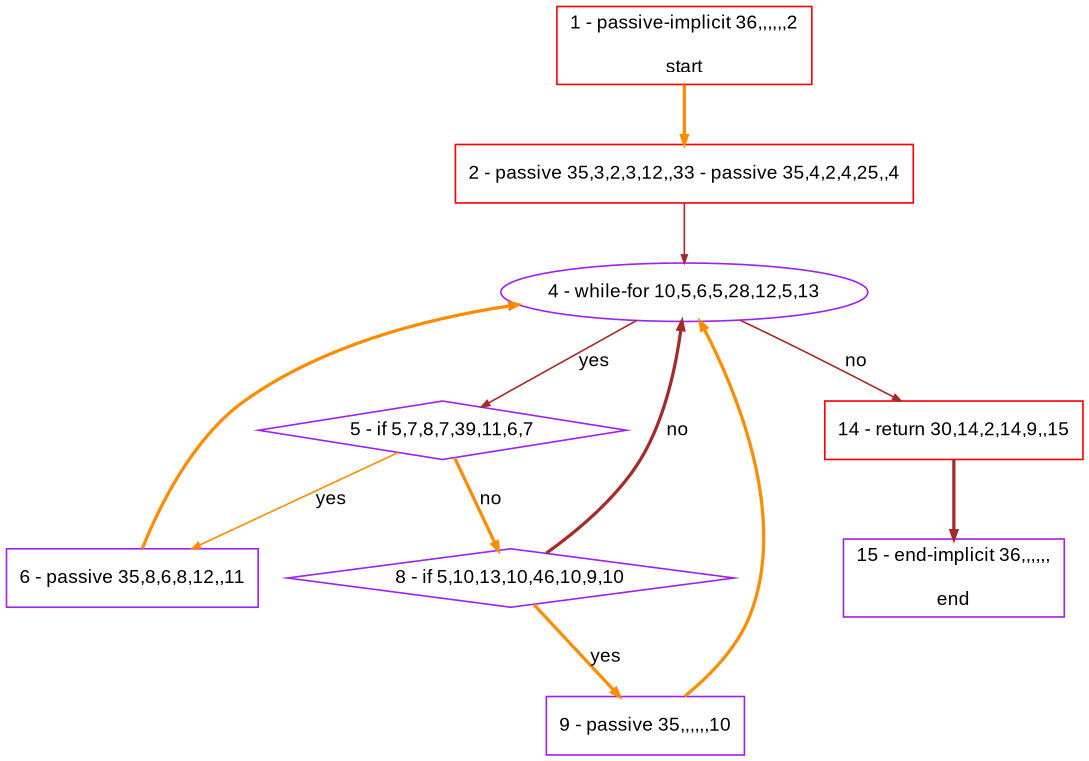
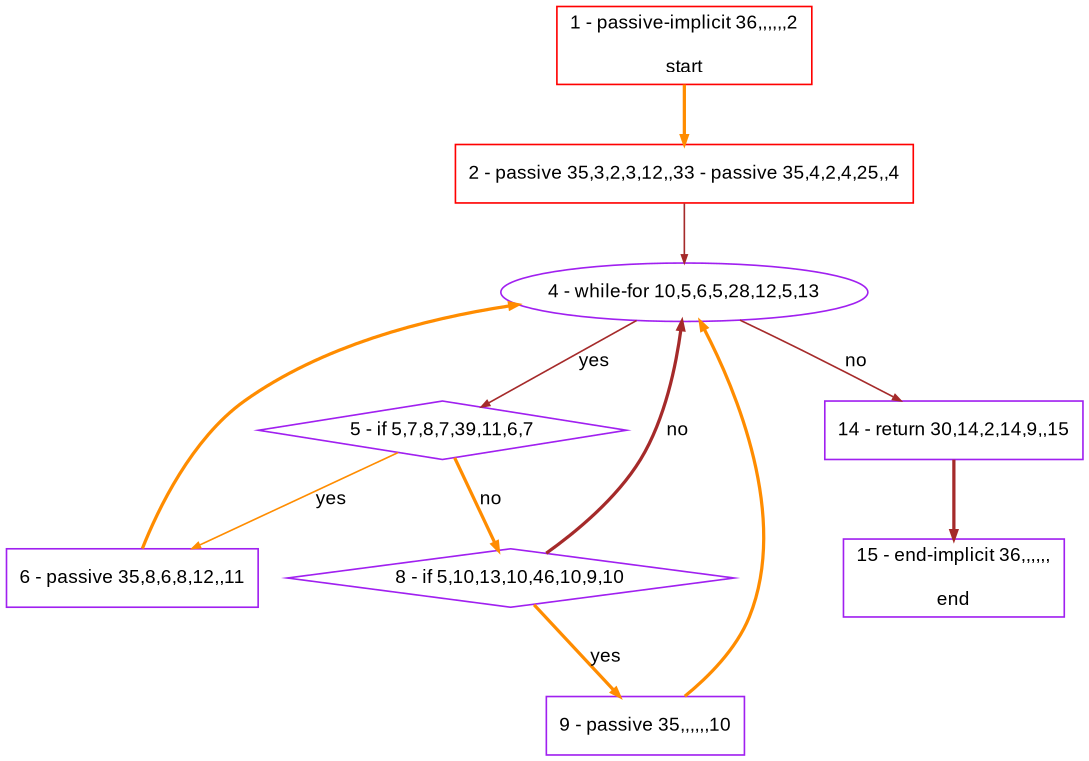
node "14 - return 30,14,2,14,9,,15": color red -> purple
